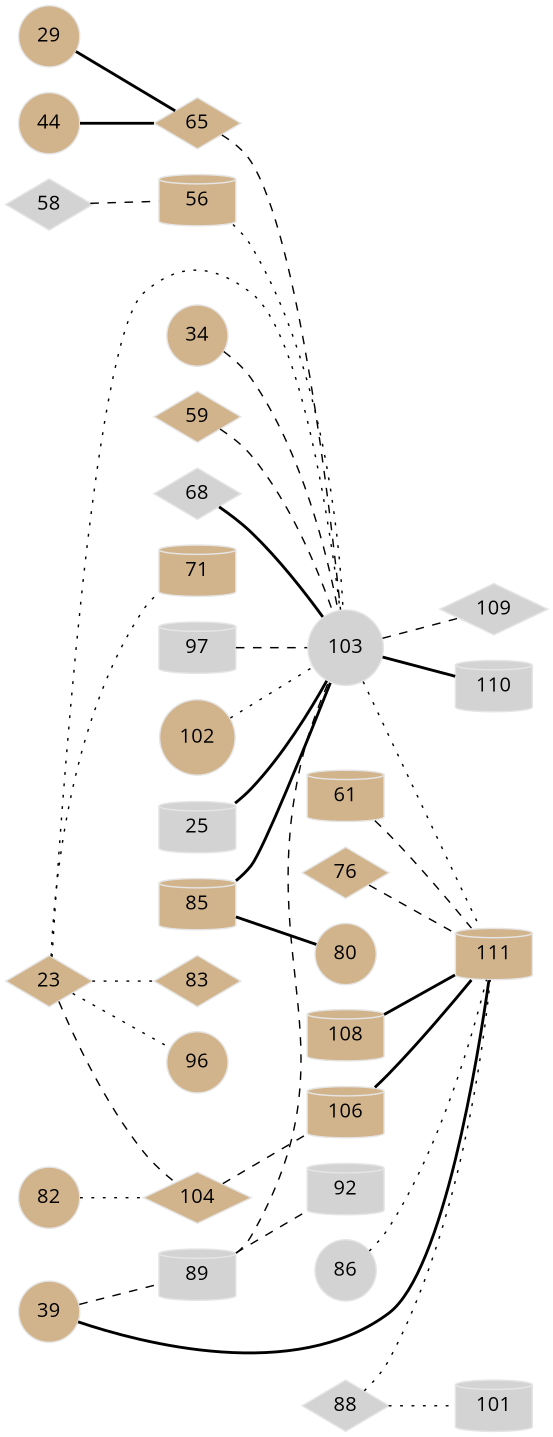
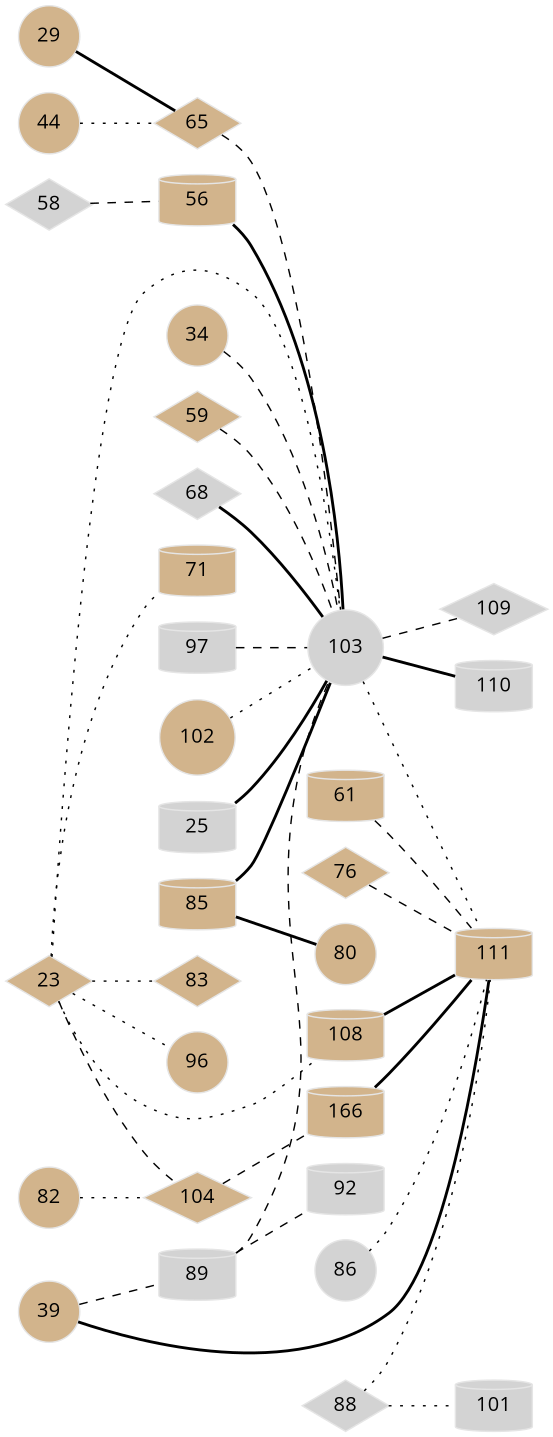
edge "44" -- "65": style bold -> dotted
edge "56" -- "103": style dotted -> bold
node "106": label "106" -> "166"
edge "23" -- "108": added
